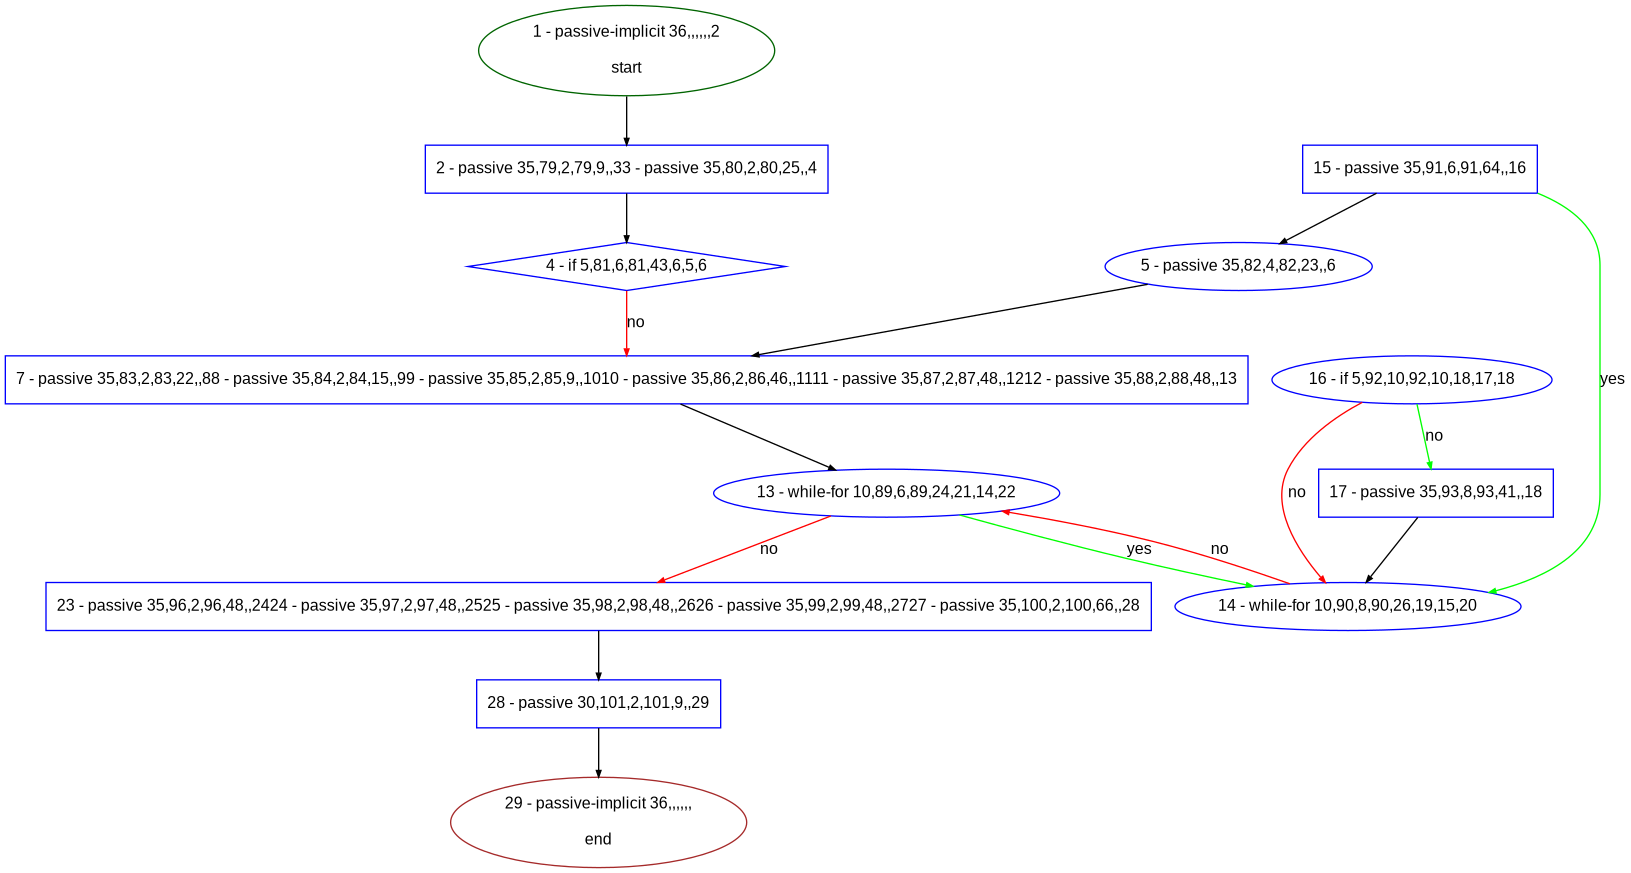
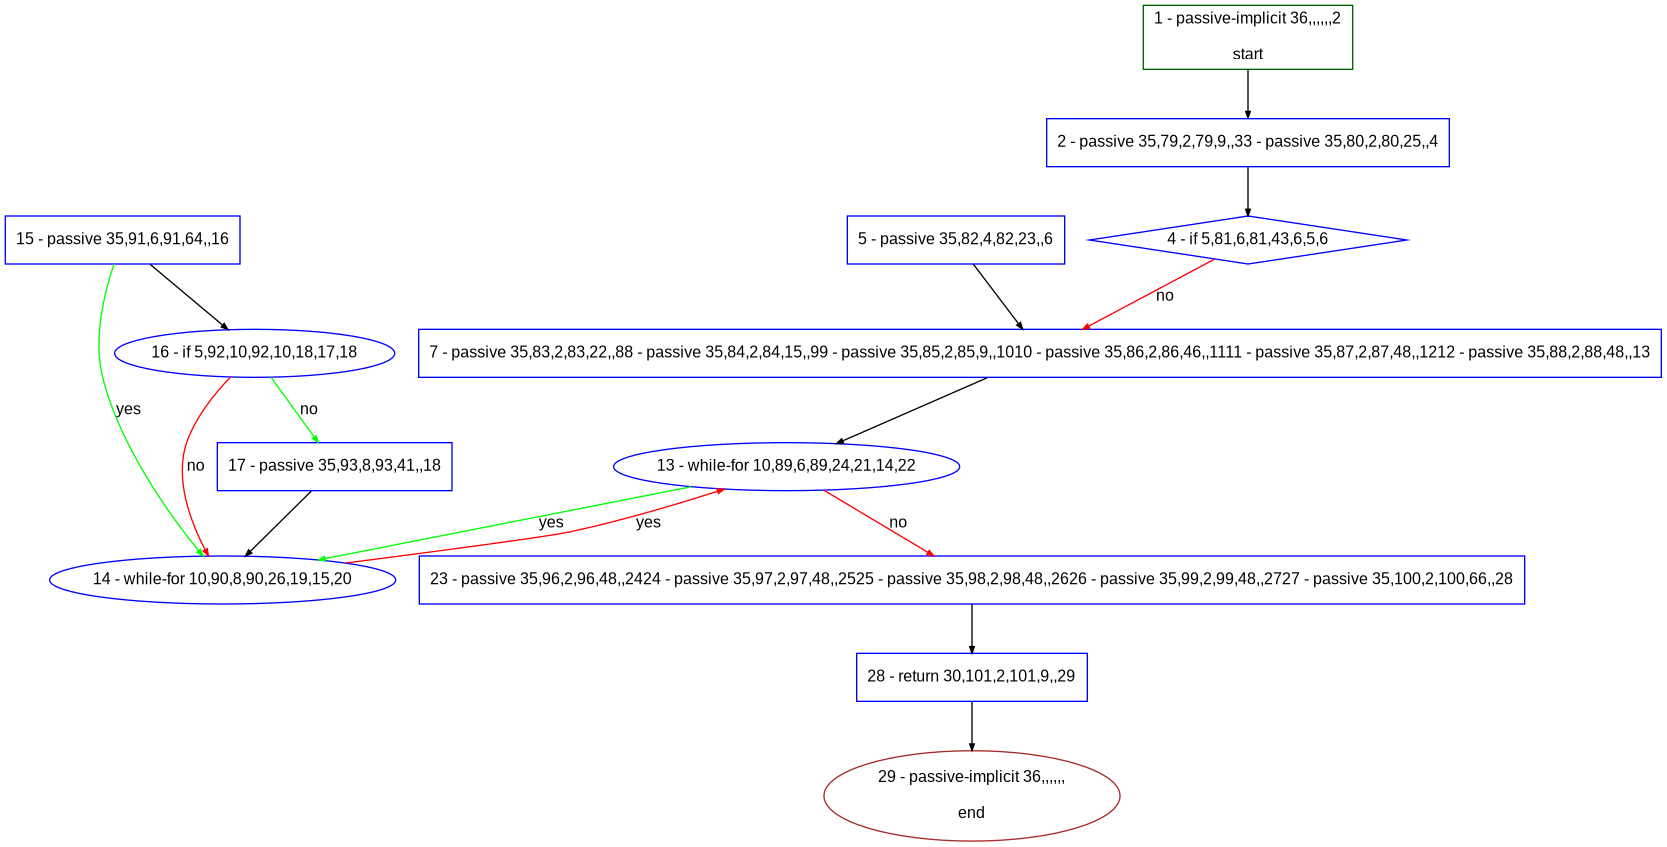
node "1 - passive-implicit 36,,,,,,2 start": shape ellipse -> box
edge "15 - passive 35,91,6,91,64,,16" -> "5 - passive 35,82,4,82,23,,6": now "15 - passive 35,91,6,91,64,,16" -> "16 - if 5,92,10,92,10,18,17,18"
node "5 - passive 35,82,4,82,23,,6": shape ellipse -> box
edge "14 - while-for 10,90,8,90,26,19,15,20" -> "13 - while-for 10,89,6,89,24,21,14,22": label "no" -> "yes"
node "28 - passive 30,101,2,101,9,,29": label "28 - passive 30,101,2,101,9,,29" -> "28 - return 30,101,2,101,9,,29"
